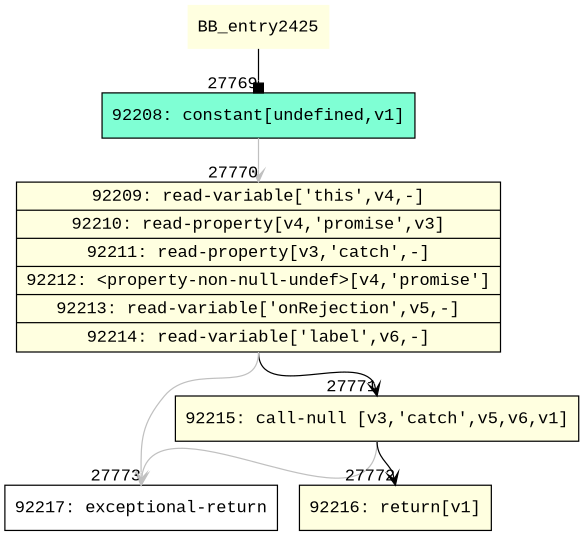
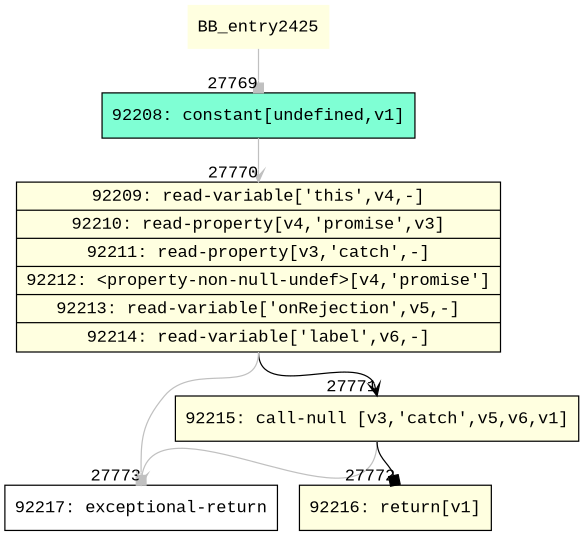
edge "BB_entry2425" -> "92208: constant[undefined,v1]": color black -> gray
edge "92209: read-variable['this',v4,-]" -> "92217: exceptional-return": arrowhead vee -> box
edge "92215: call-null [v3,'catch',v5,v6,v1]" -> "92216: return[v1]": arrowhead vee -> box
